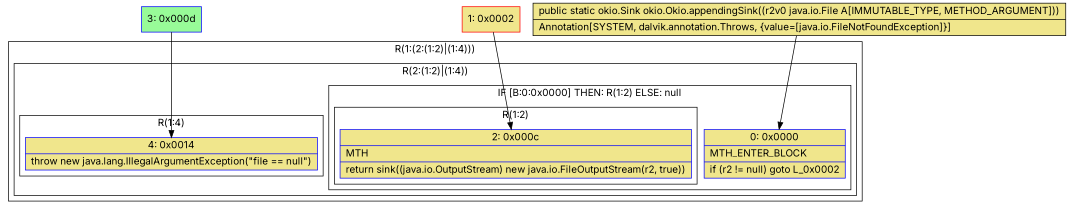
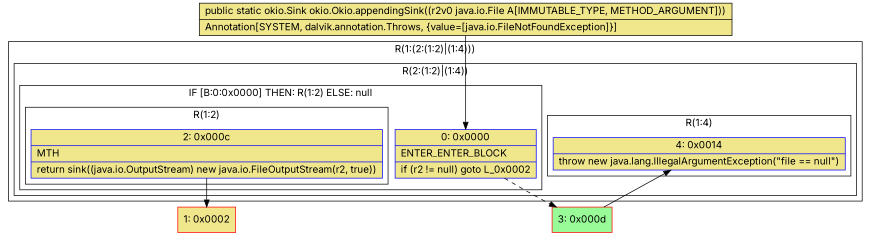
node "3: 0x000d": color blue -> red
edge "1: 0x0002" -> "2: 0x000c": reversed
node "0: 0x0000": text "MTH_ENTER_BLOCK" -> "ENTER_ENTER_BLOCK"
edge "0: 0x0000" -> "3: 0x000d": added
